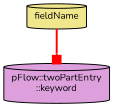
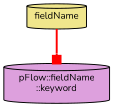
node "pFlow::twoPartEntry ::keyword": label "pFlow::twoPartEntry ::keyword" -> "pFlow::fieldName ::keyword"
